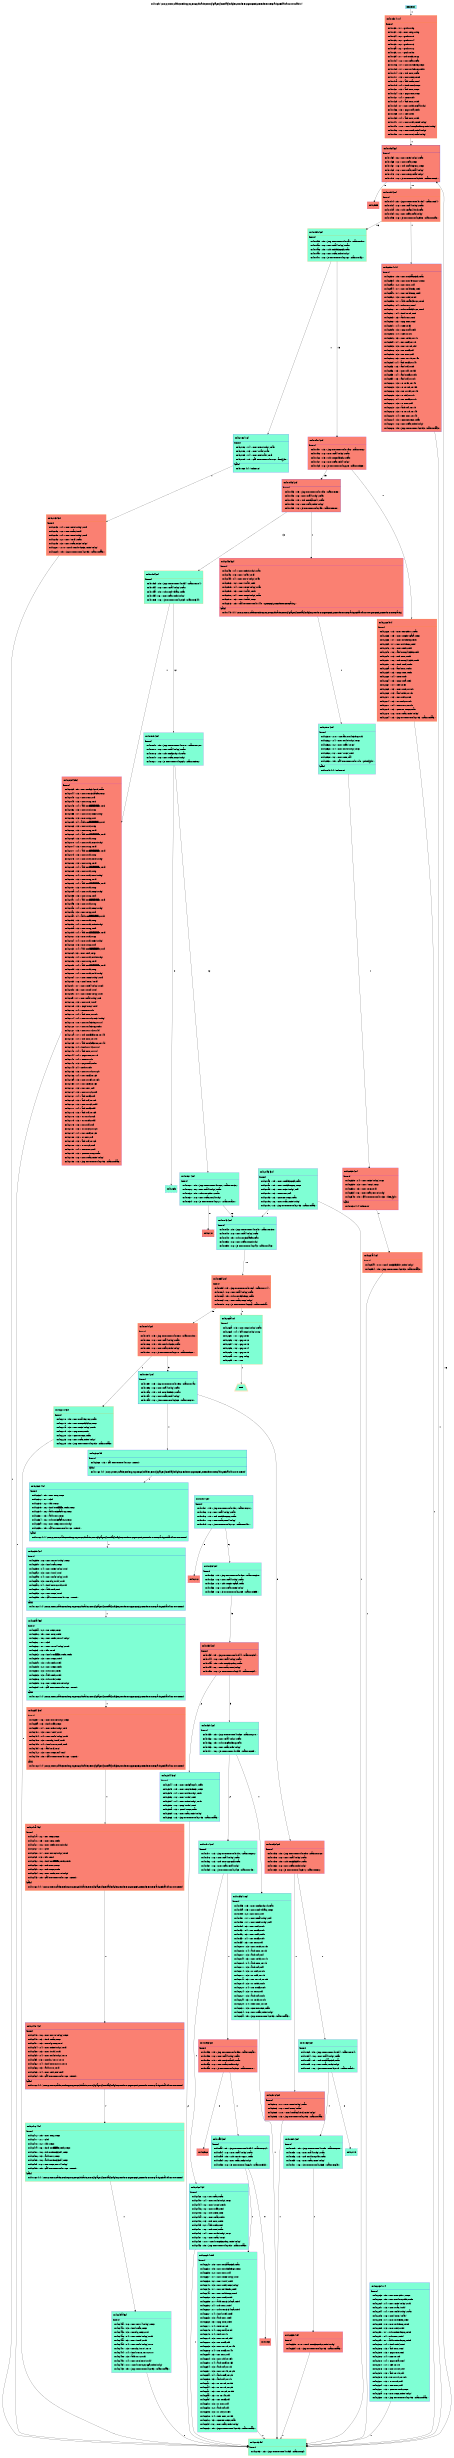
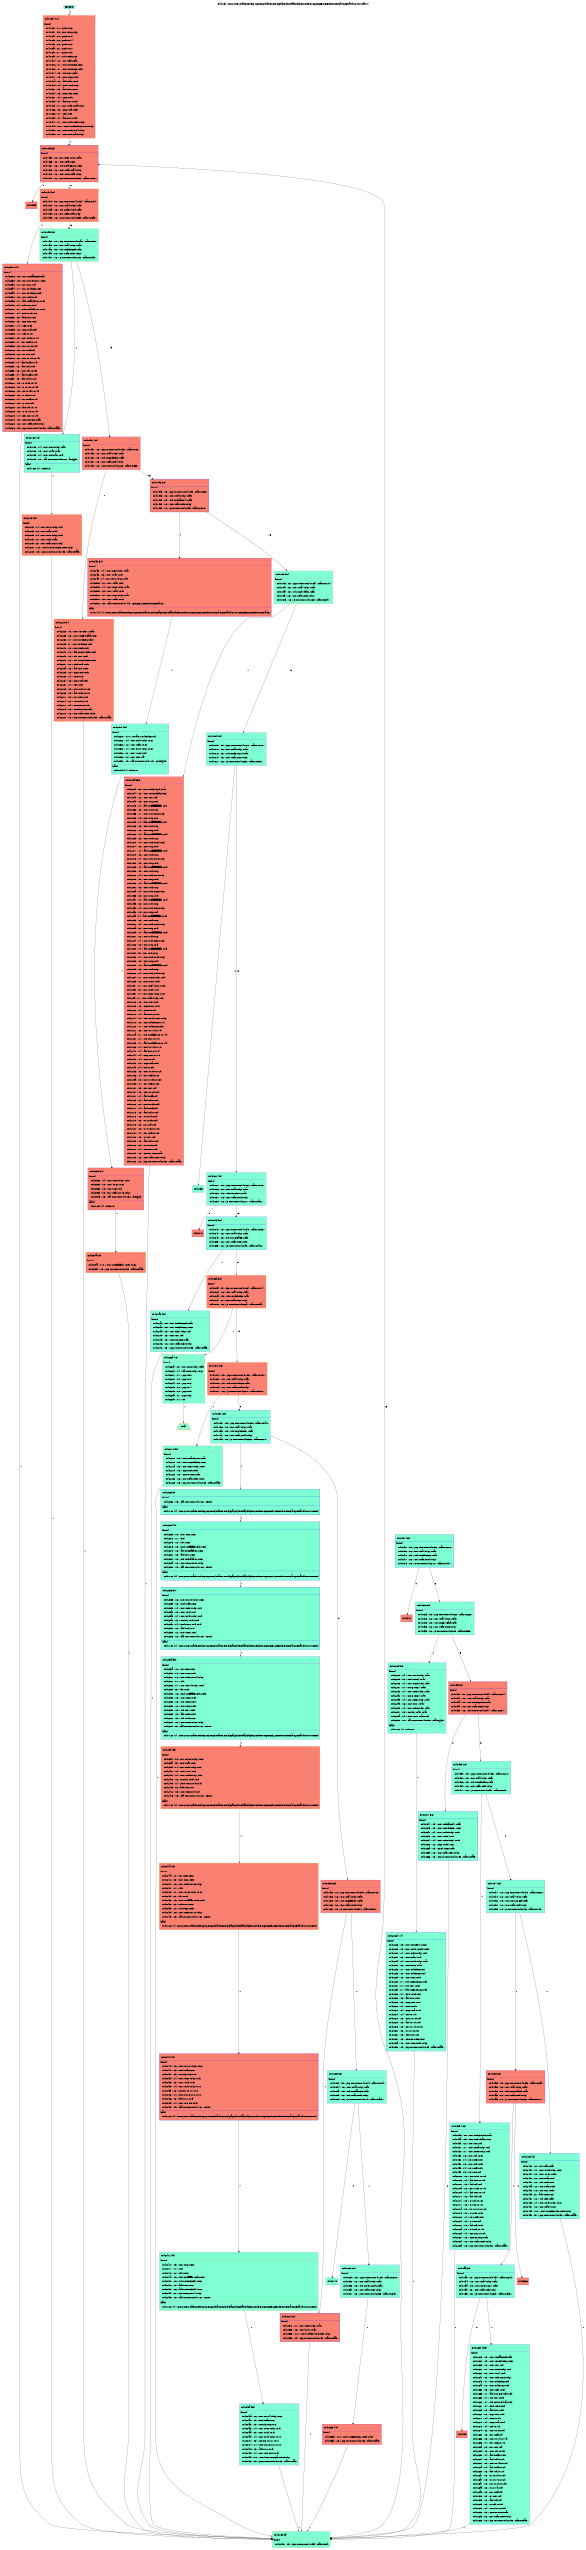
edge "0x4021a3 [30]" -> "0x401e43 [28]": reversed
node "Exit": label "Exit" -> "Final"
node "0x402289 [58]": added
